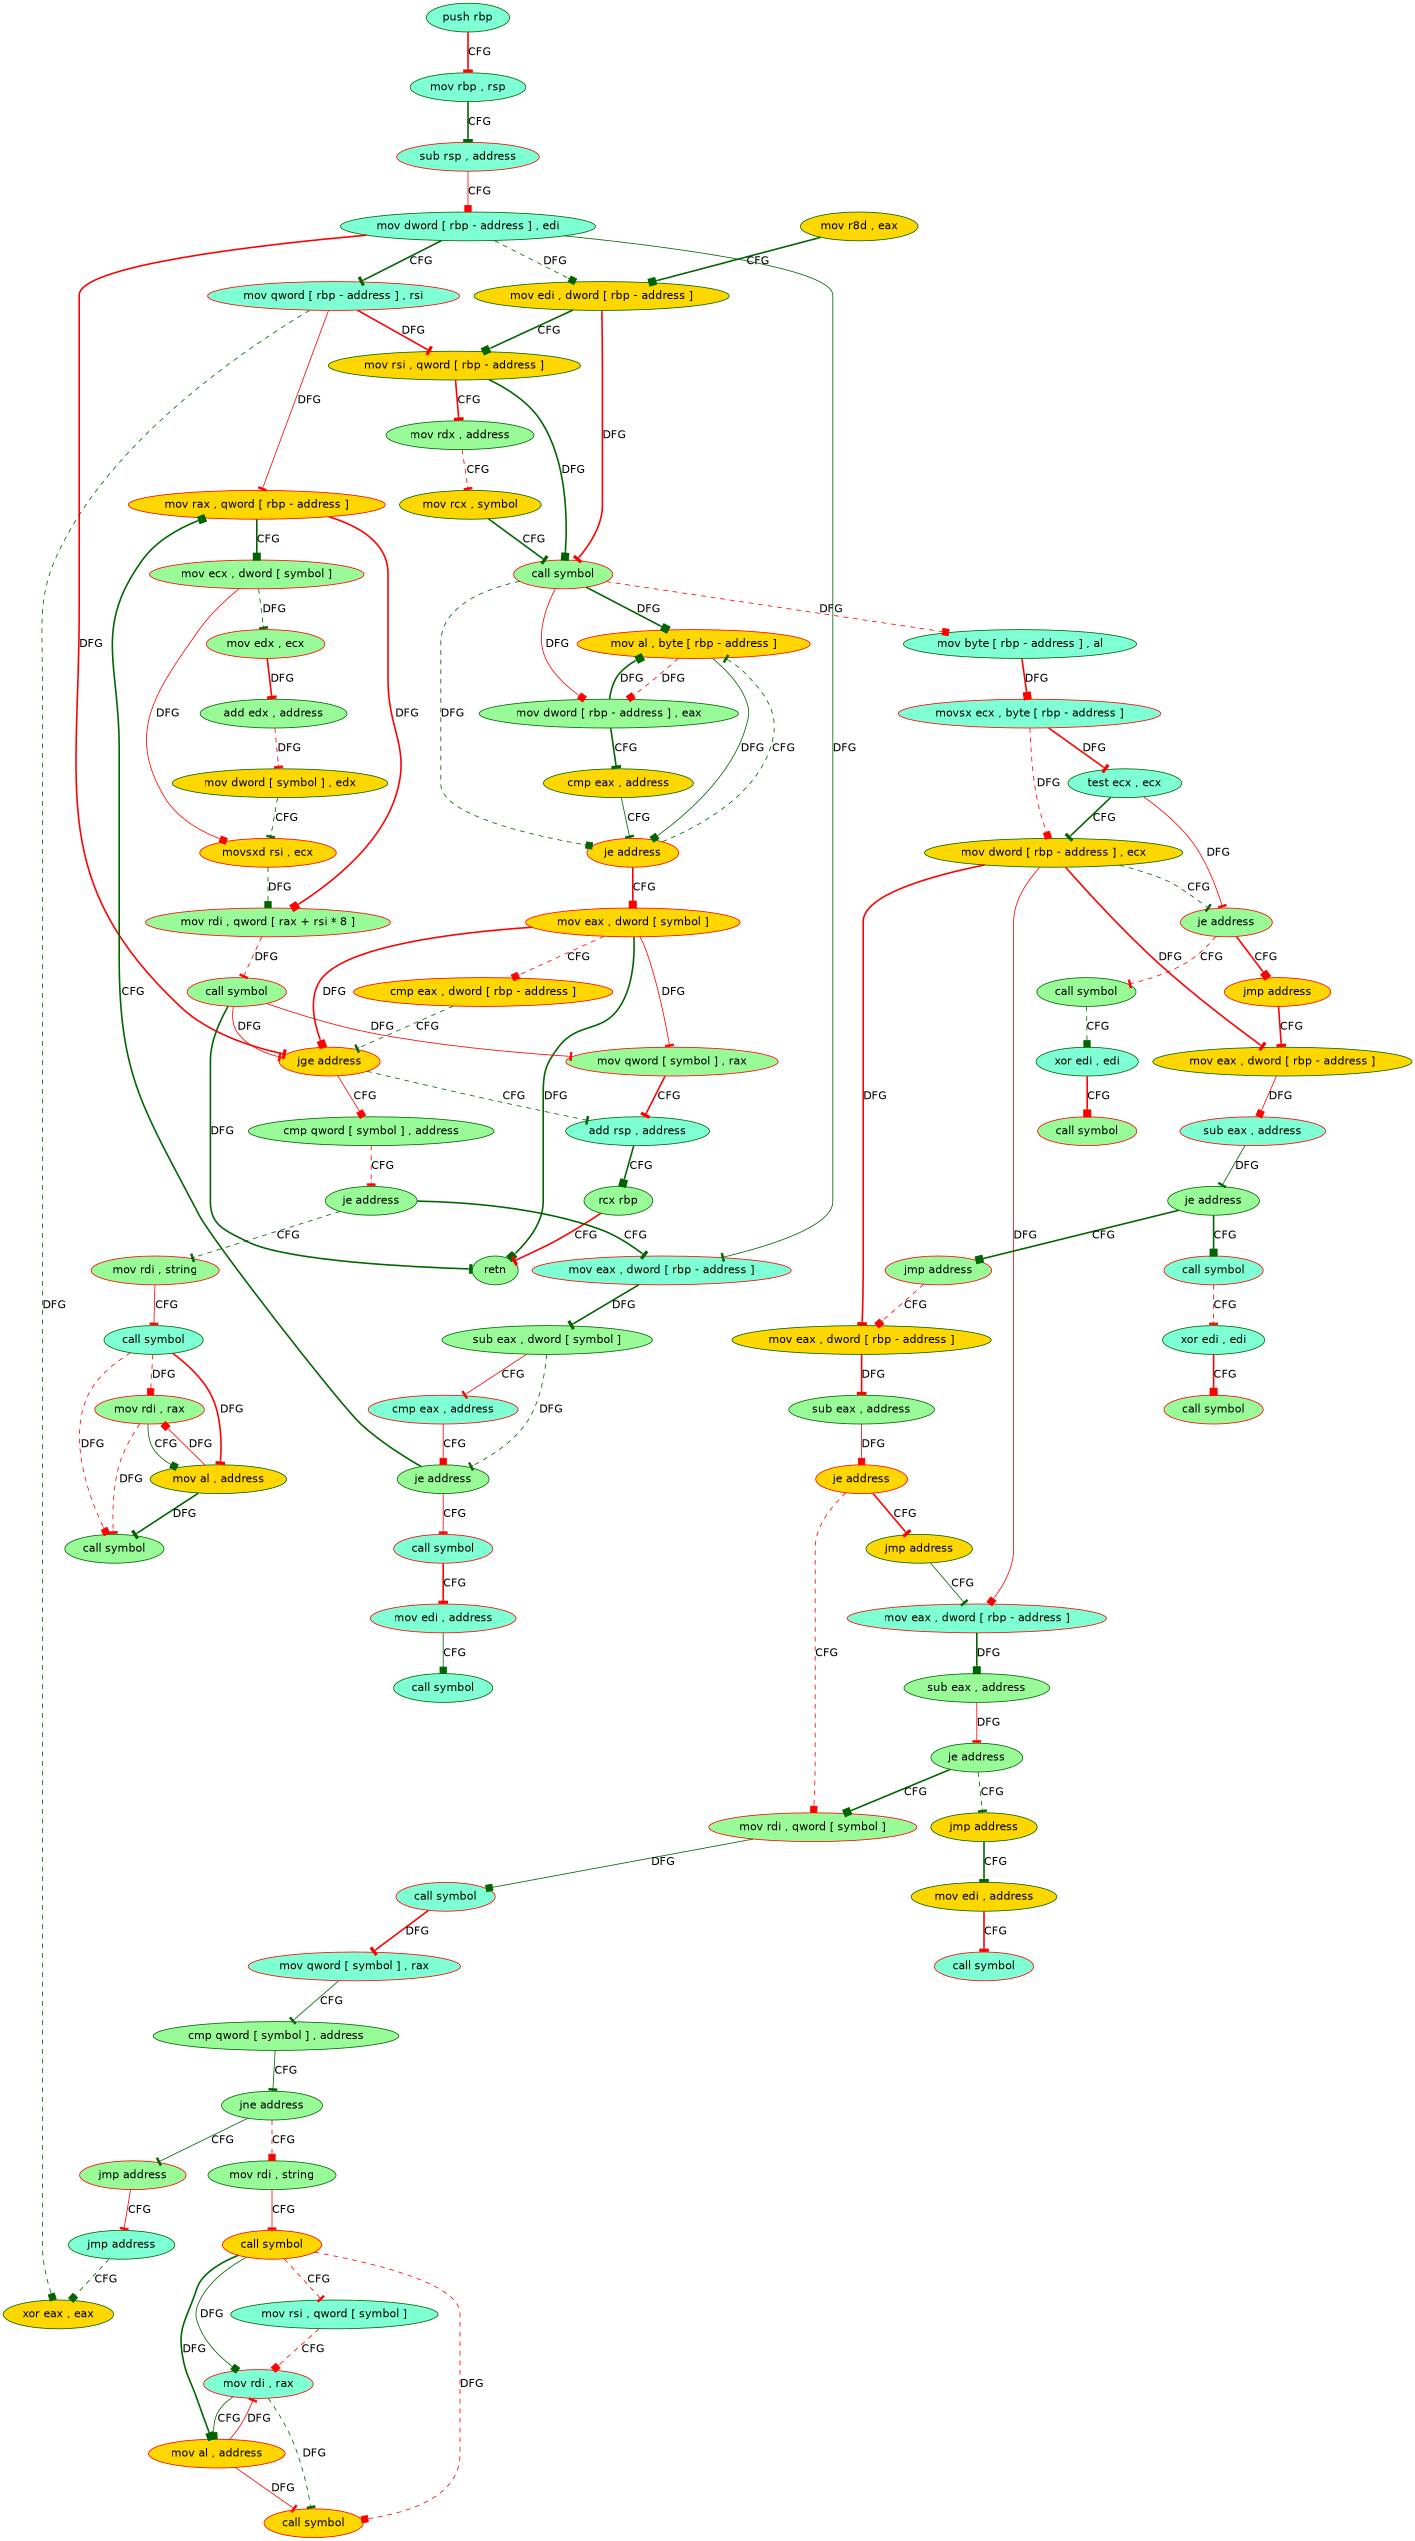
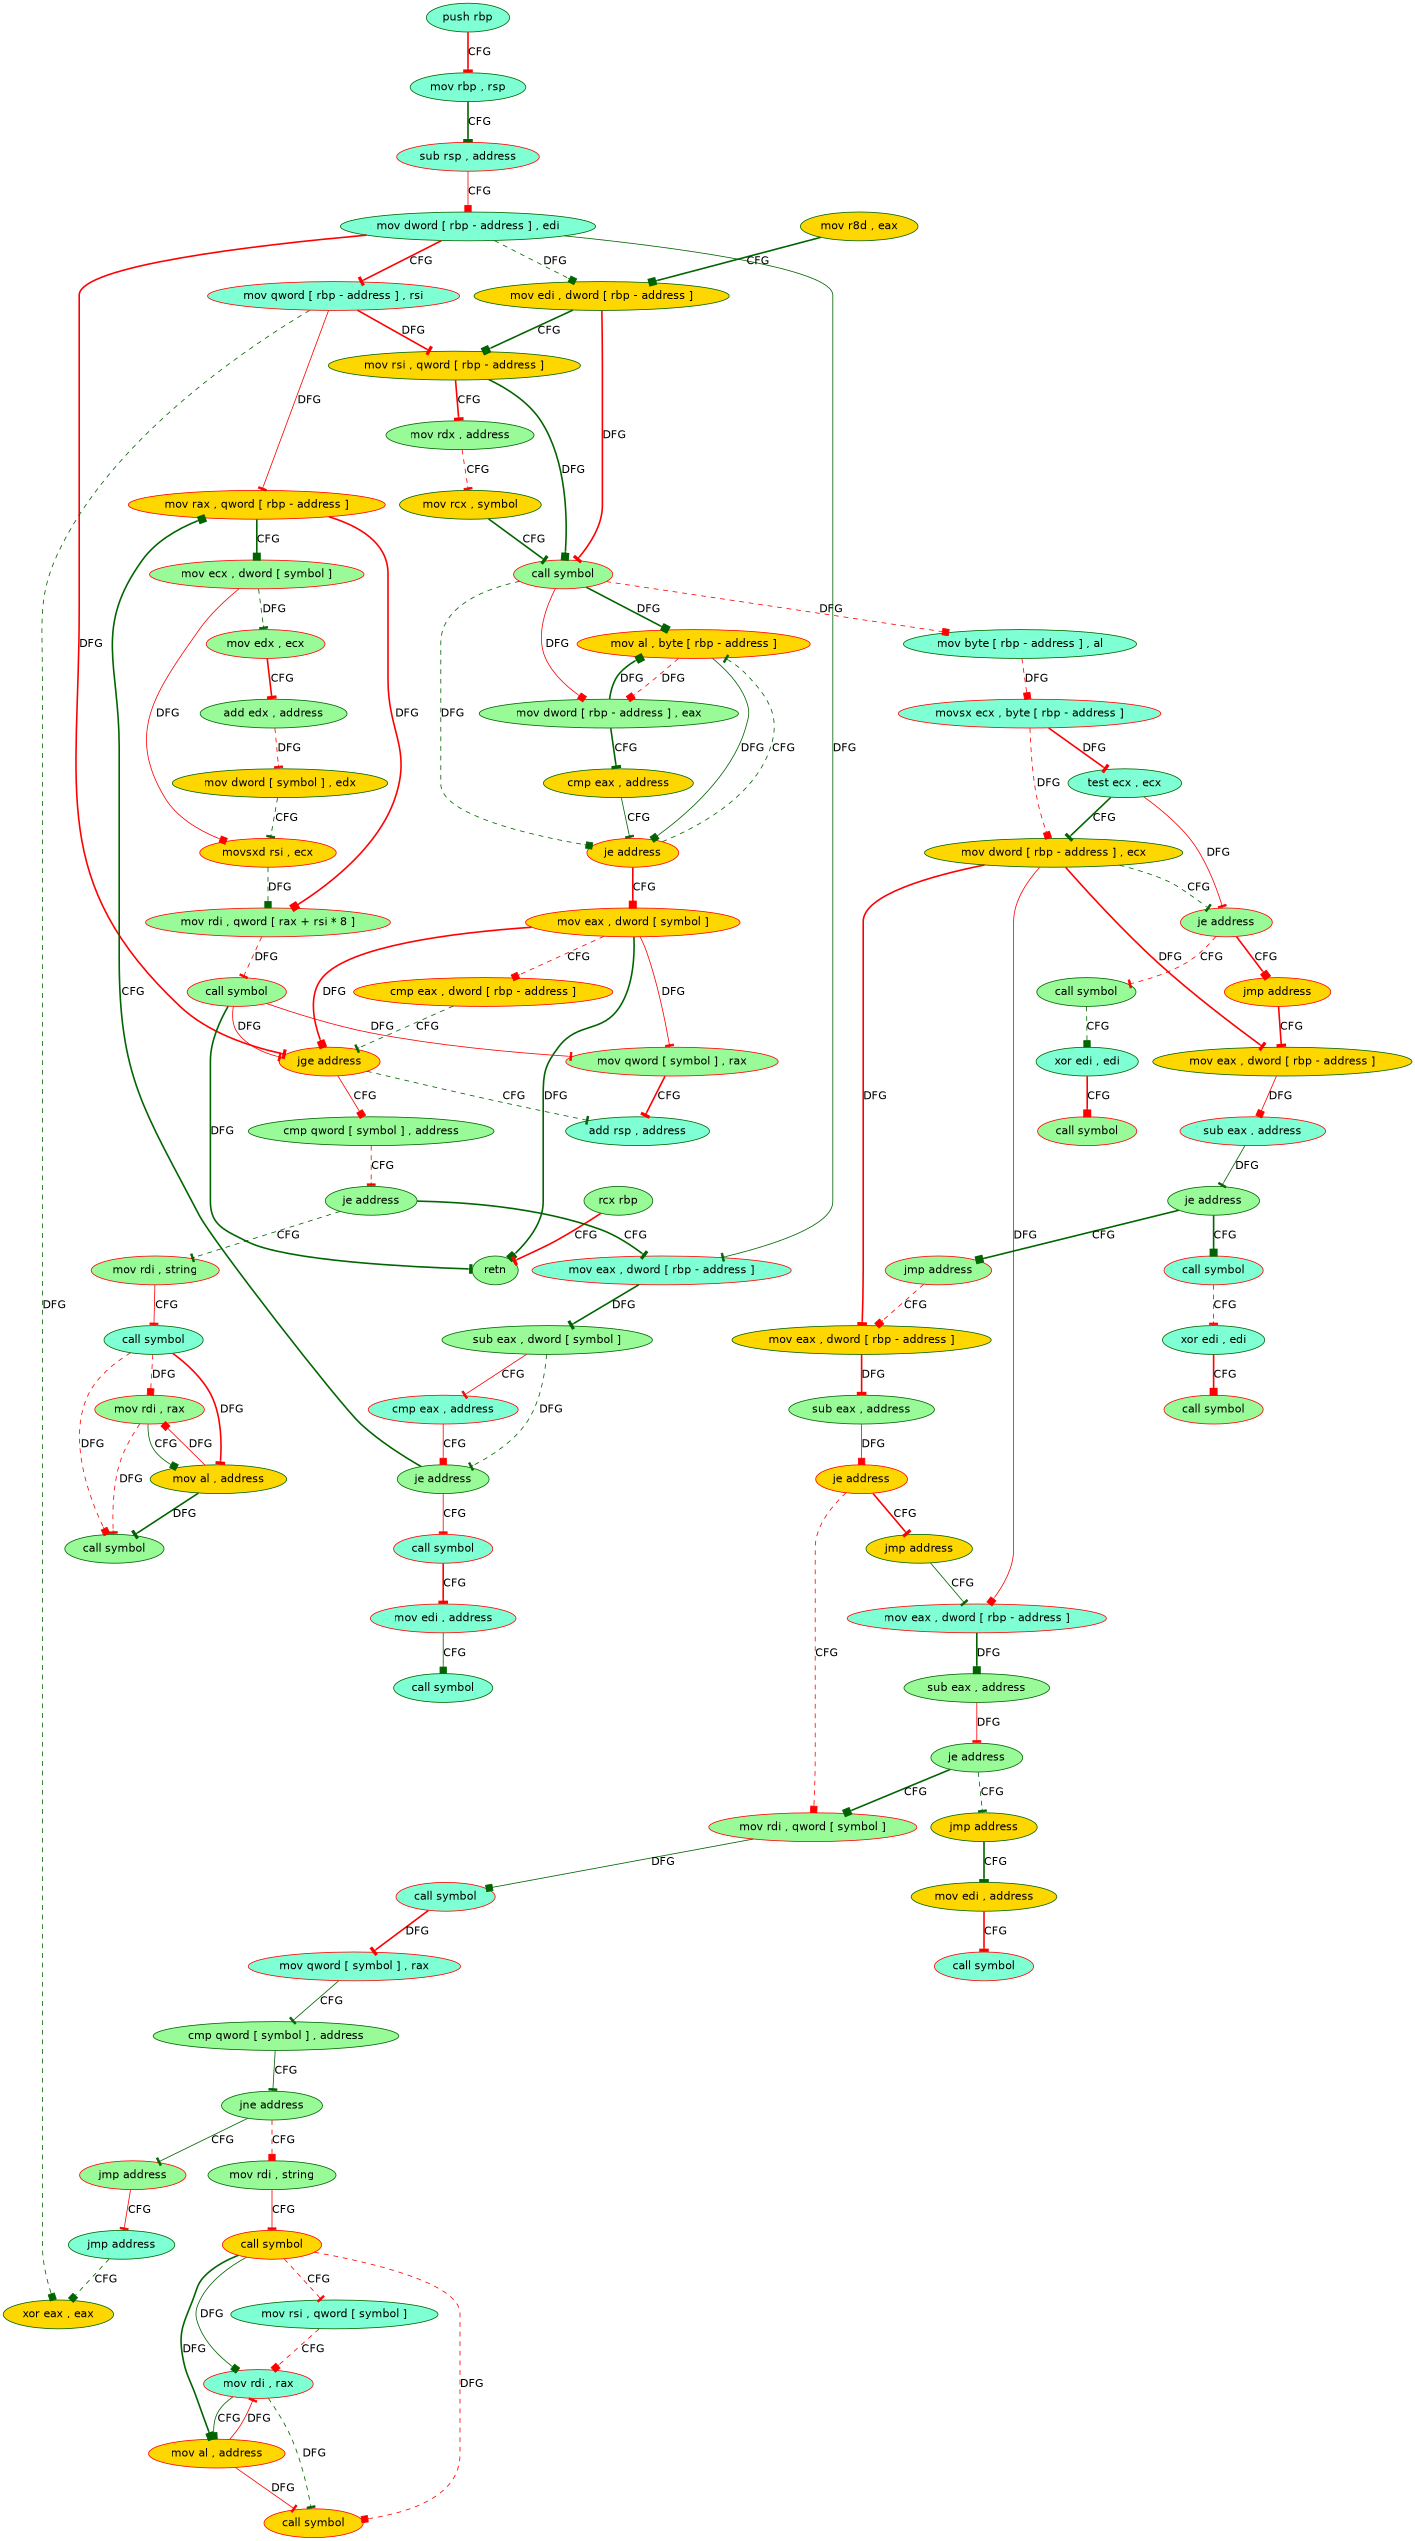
edge "mov dword [ rbp - address ] , edi" -> "mov qword [ rbp - address ] , rsi": color darkgreen -> red
edge "mov byte [ rbp - address ] , al" -> "movsx ecx , byte [ rbp - address ]": style bold -> dashed
edge "mov edx , ecx" -> "add edx , address": label "DFG" -> "CFG"
edge "add rsp , address" -> "rcx rbp": removed, label "CFG"
